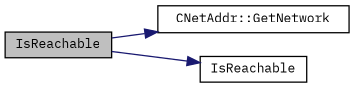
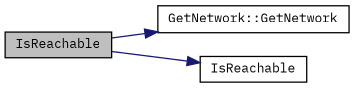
node "CNetAddr::GetNetwork": label "CNetAddr::GetNetwork" -> "GetNetwork::GetNetwork"
